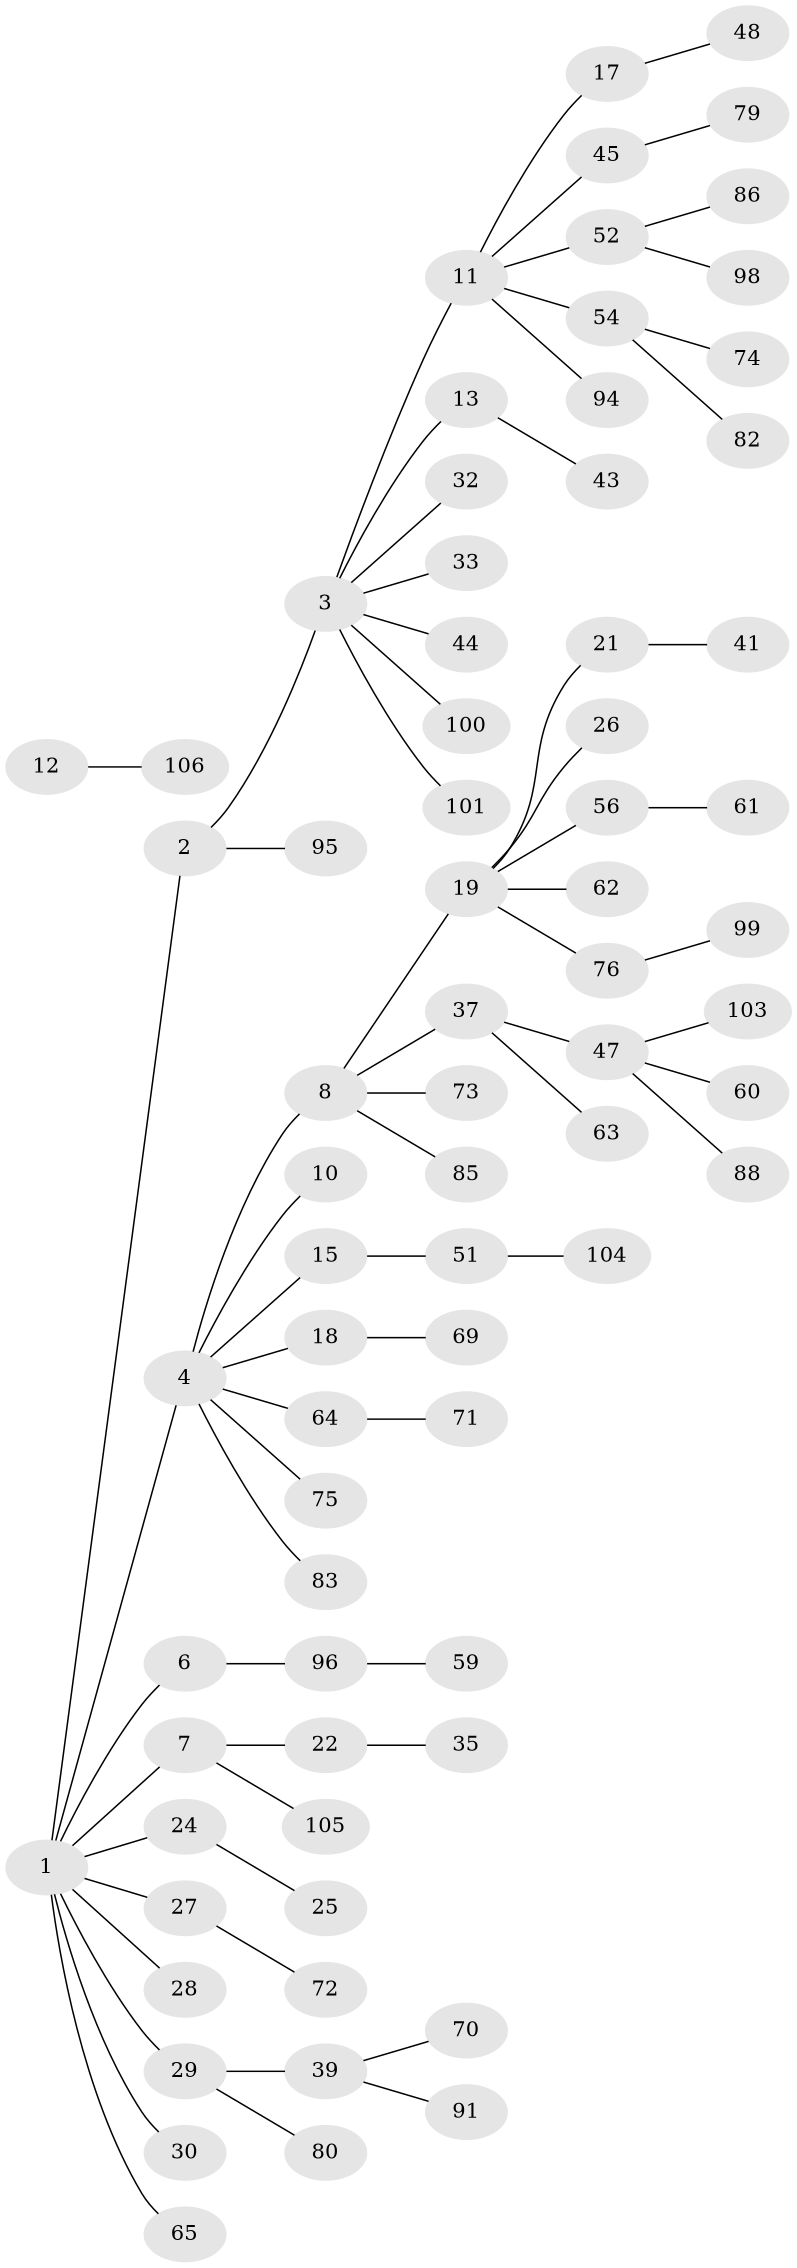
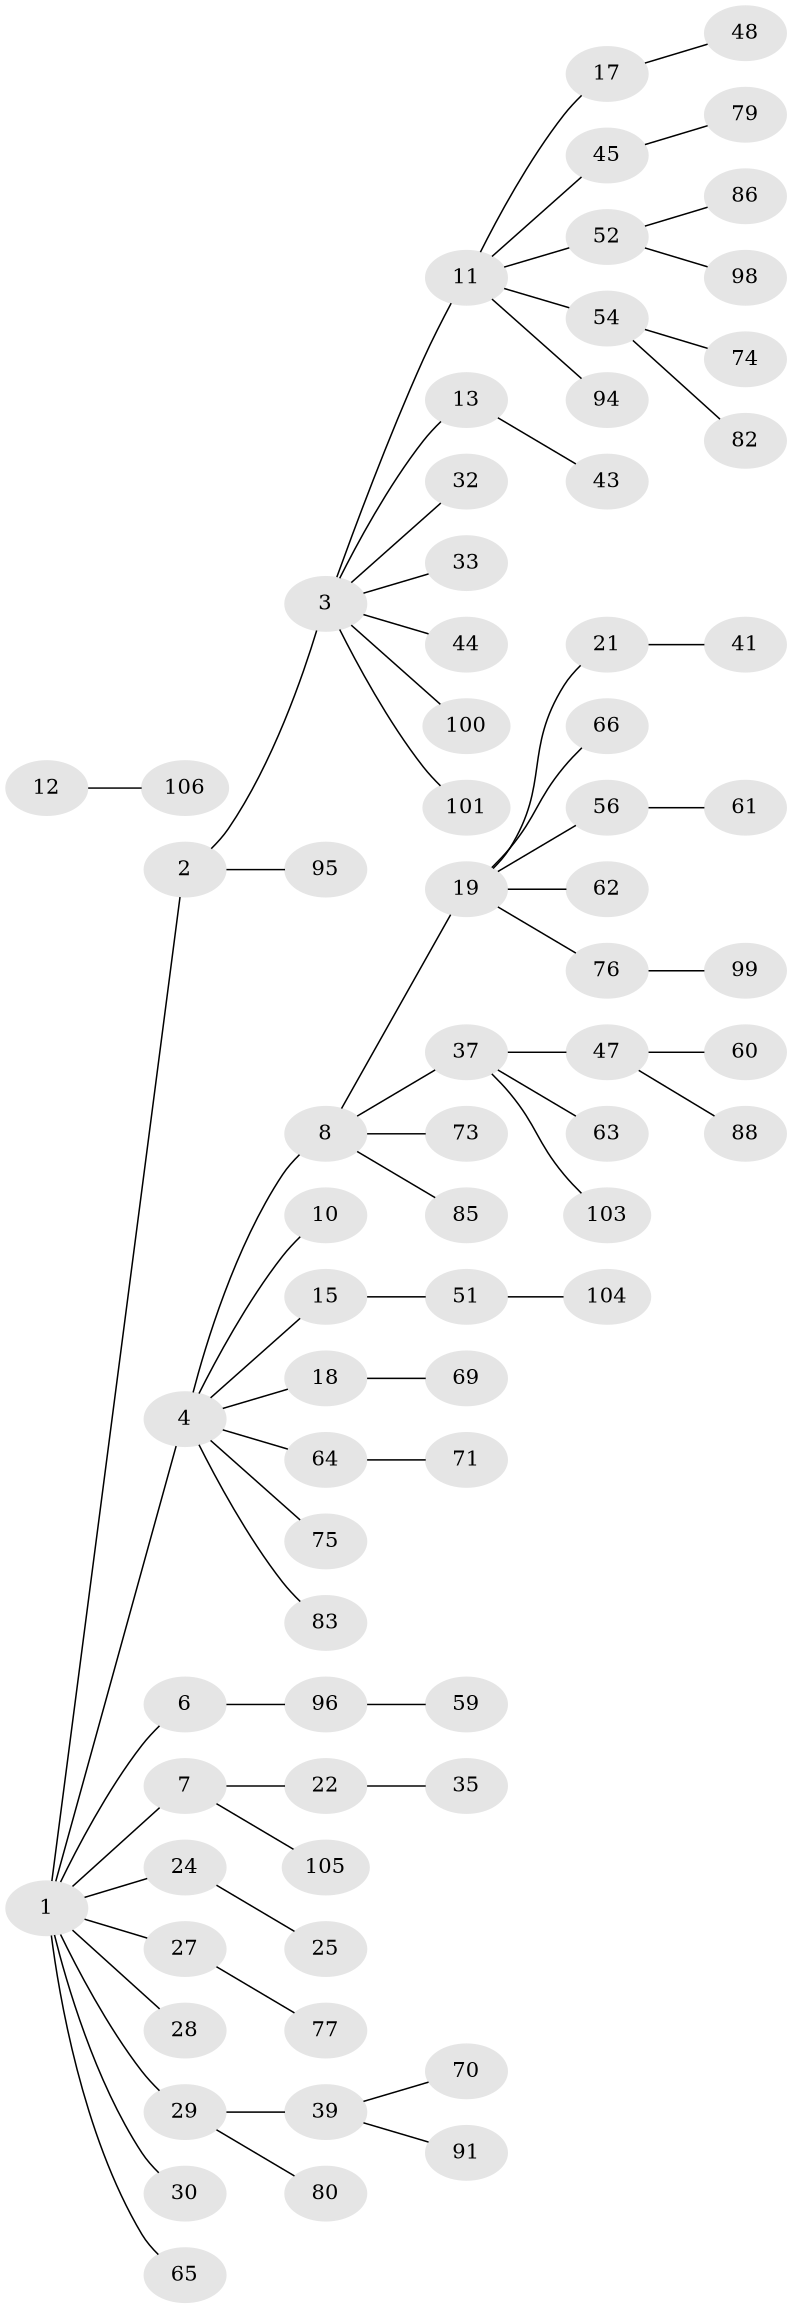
node "26": label "26" -> "66"
edge "103" -- "47": now "103" -- "37"
node "72": label "72" -> "77"
